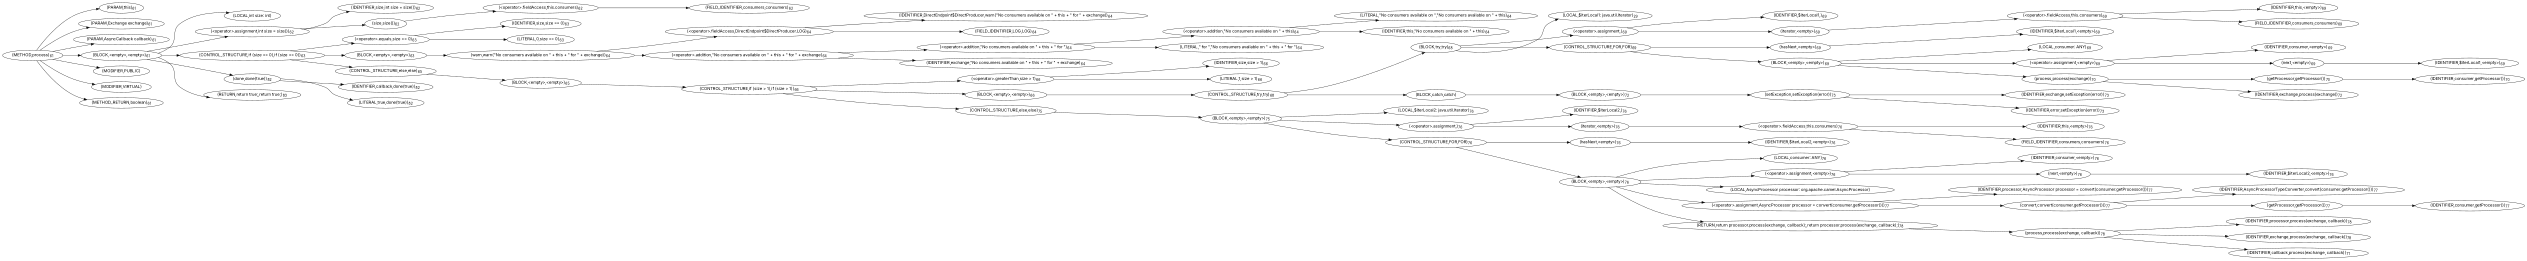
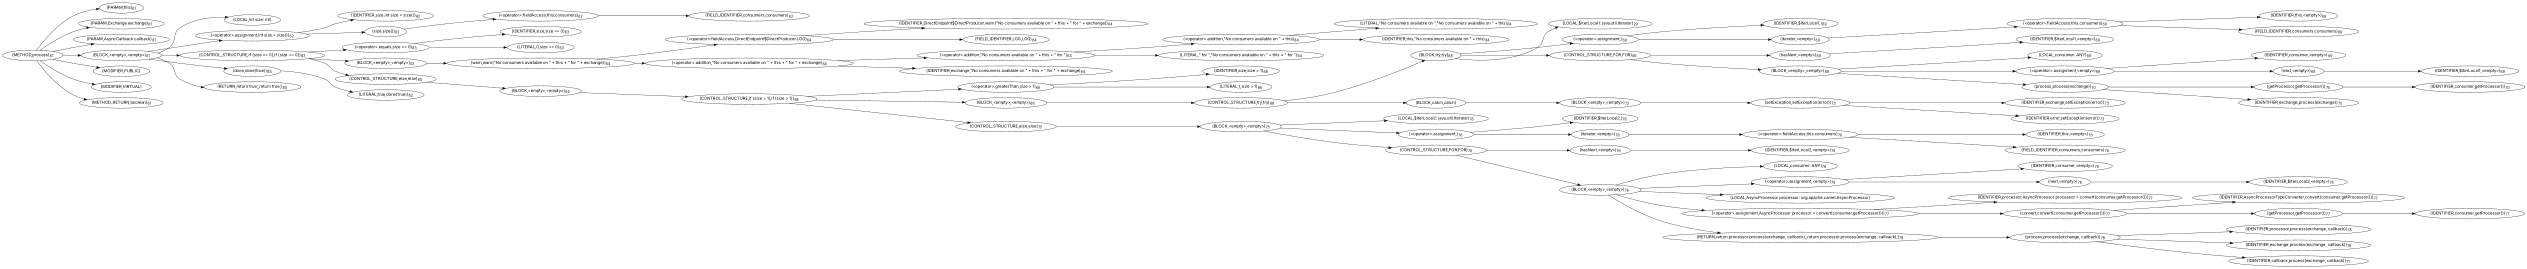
node "(done,done(true))": text "82" -> "84"
node "(IDENTIFIER,callback,done(true))": removed
node "(IDENTIFIER,exchange,process(exchange))": text "72" -> "70"
